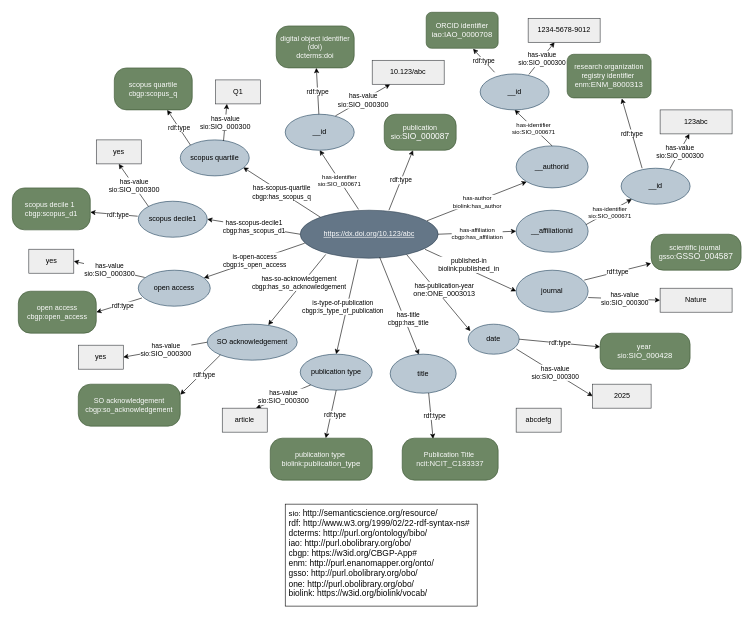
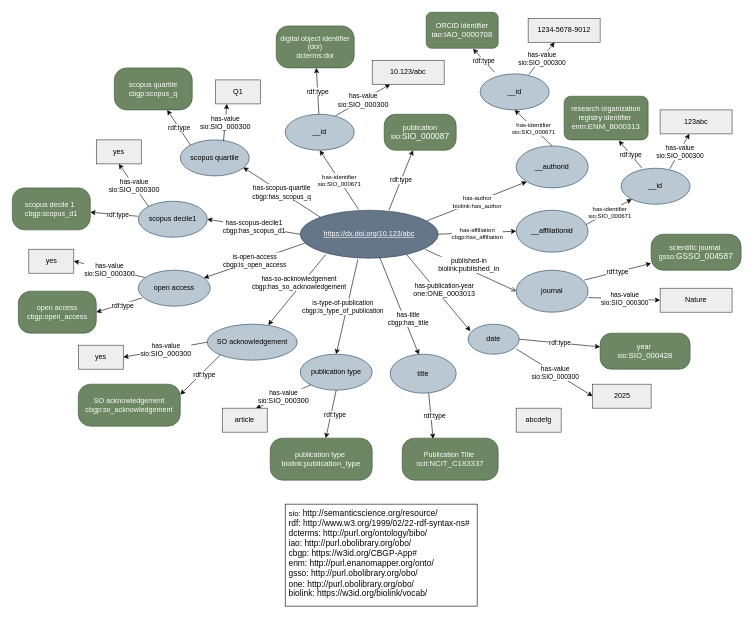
node "research organization registry identifier enm:ENM_8000313": moved (609, 76) -> (606, 118)
edge "https://dx.doi.org/10.123/abc" -> "journal": arrowhead classic -> open
